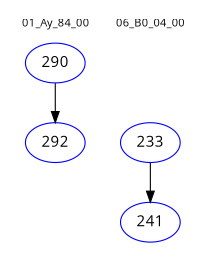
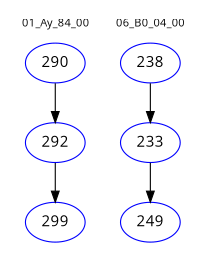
node "238": added
node "299": added
node "241": label "241" -> "249"
